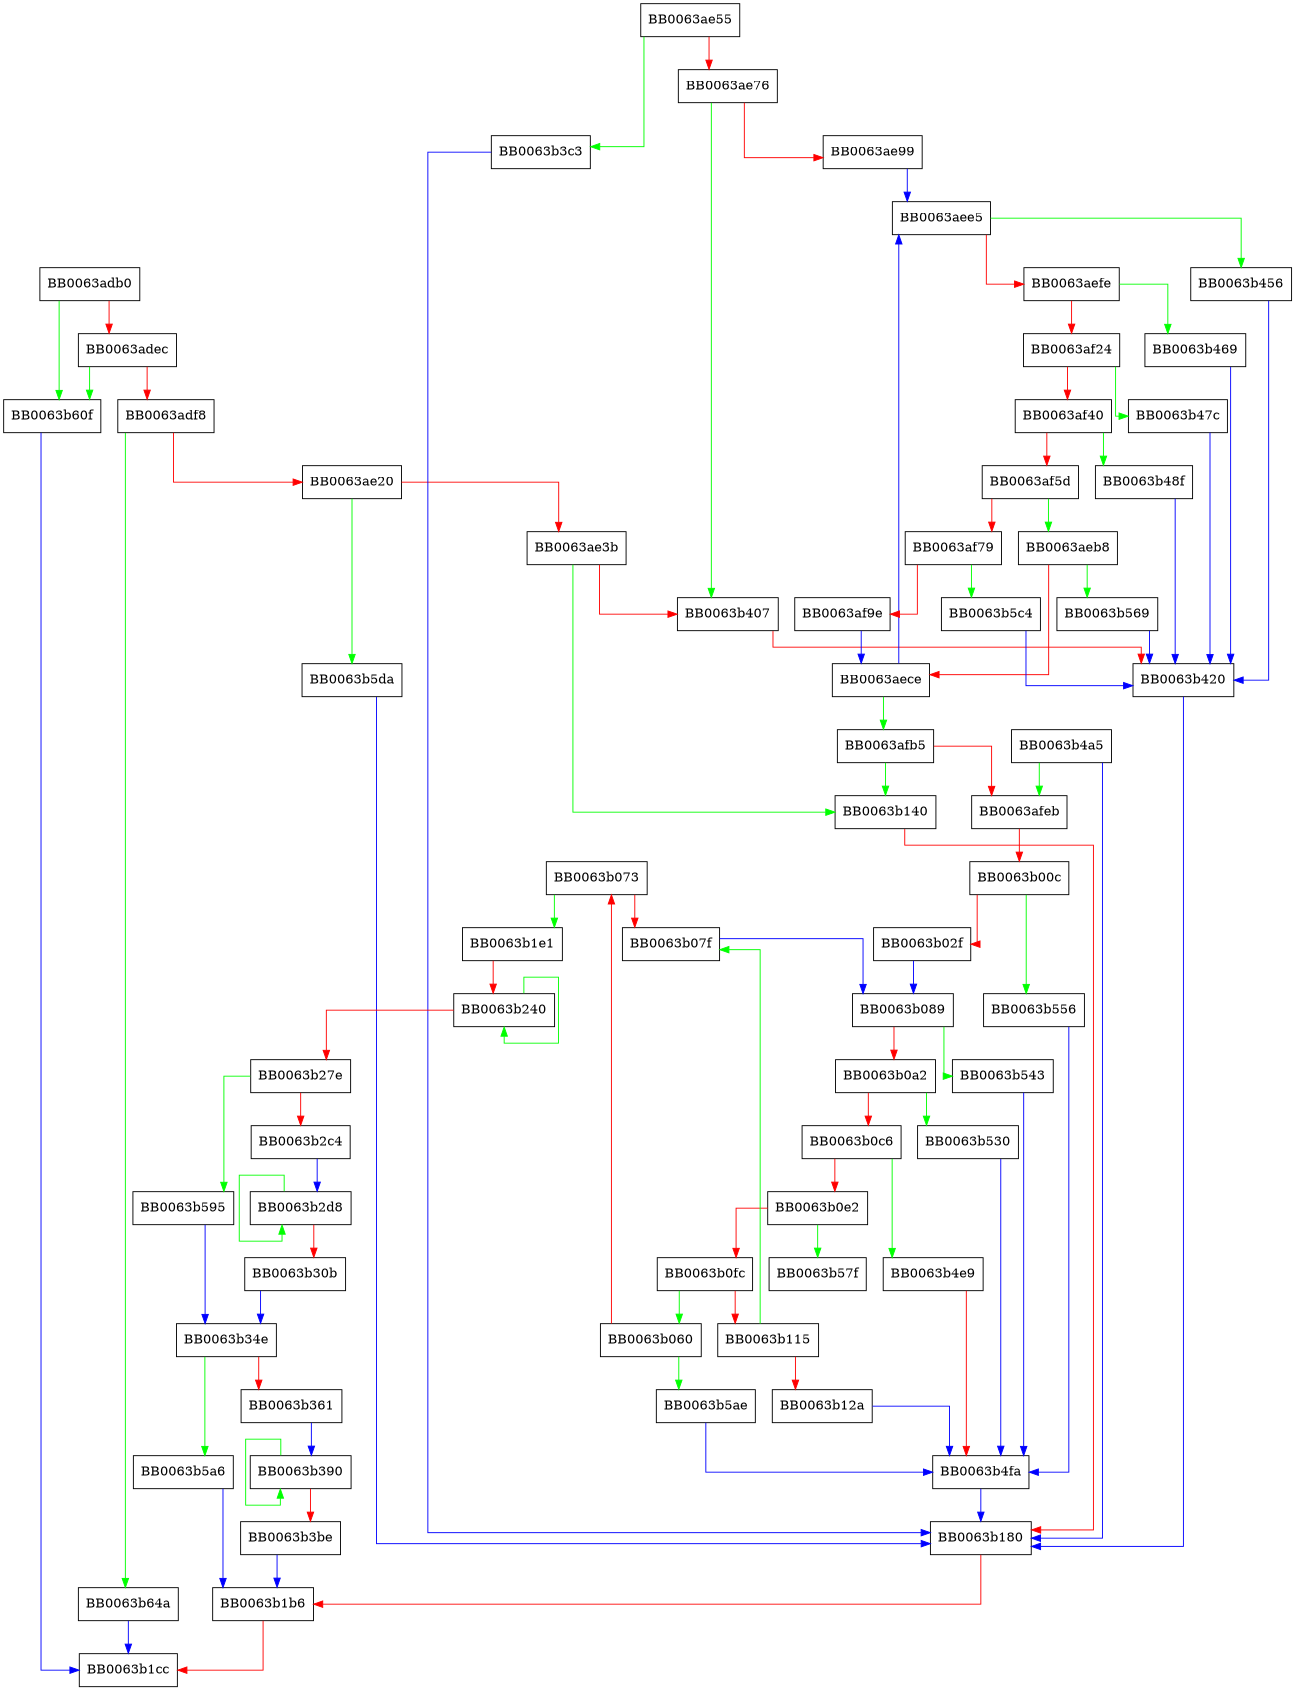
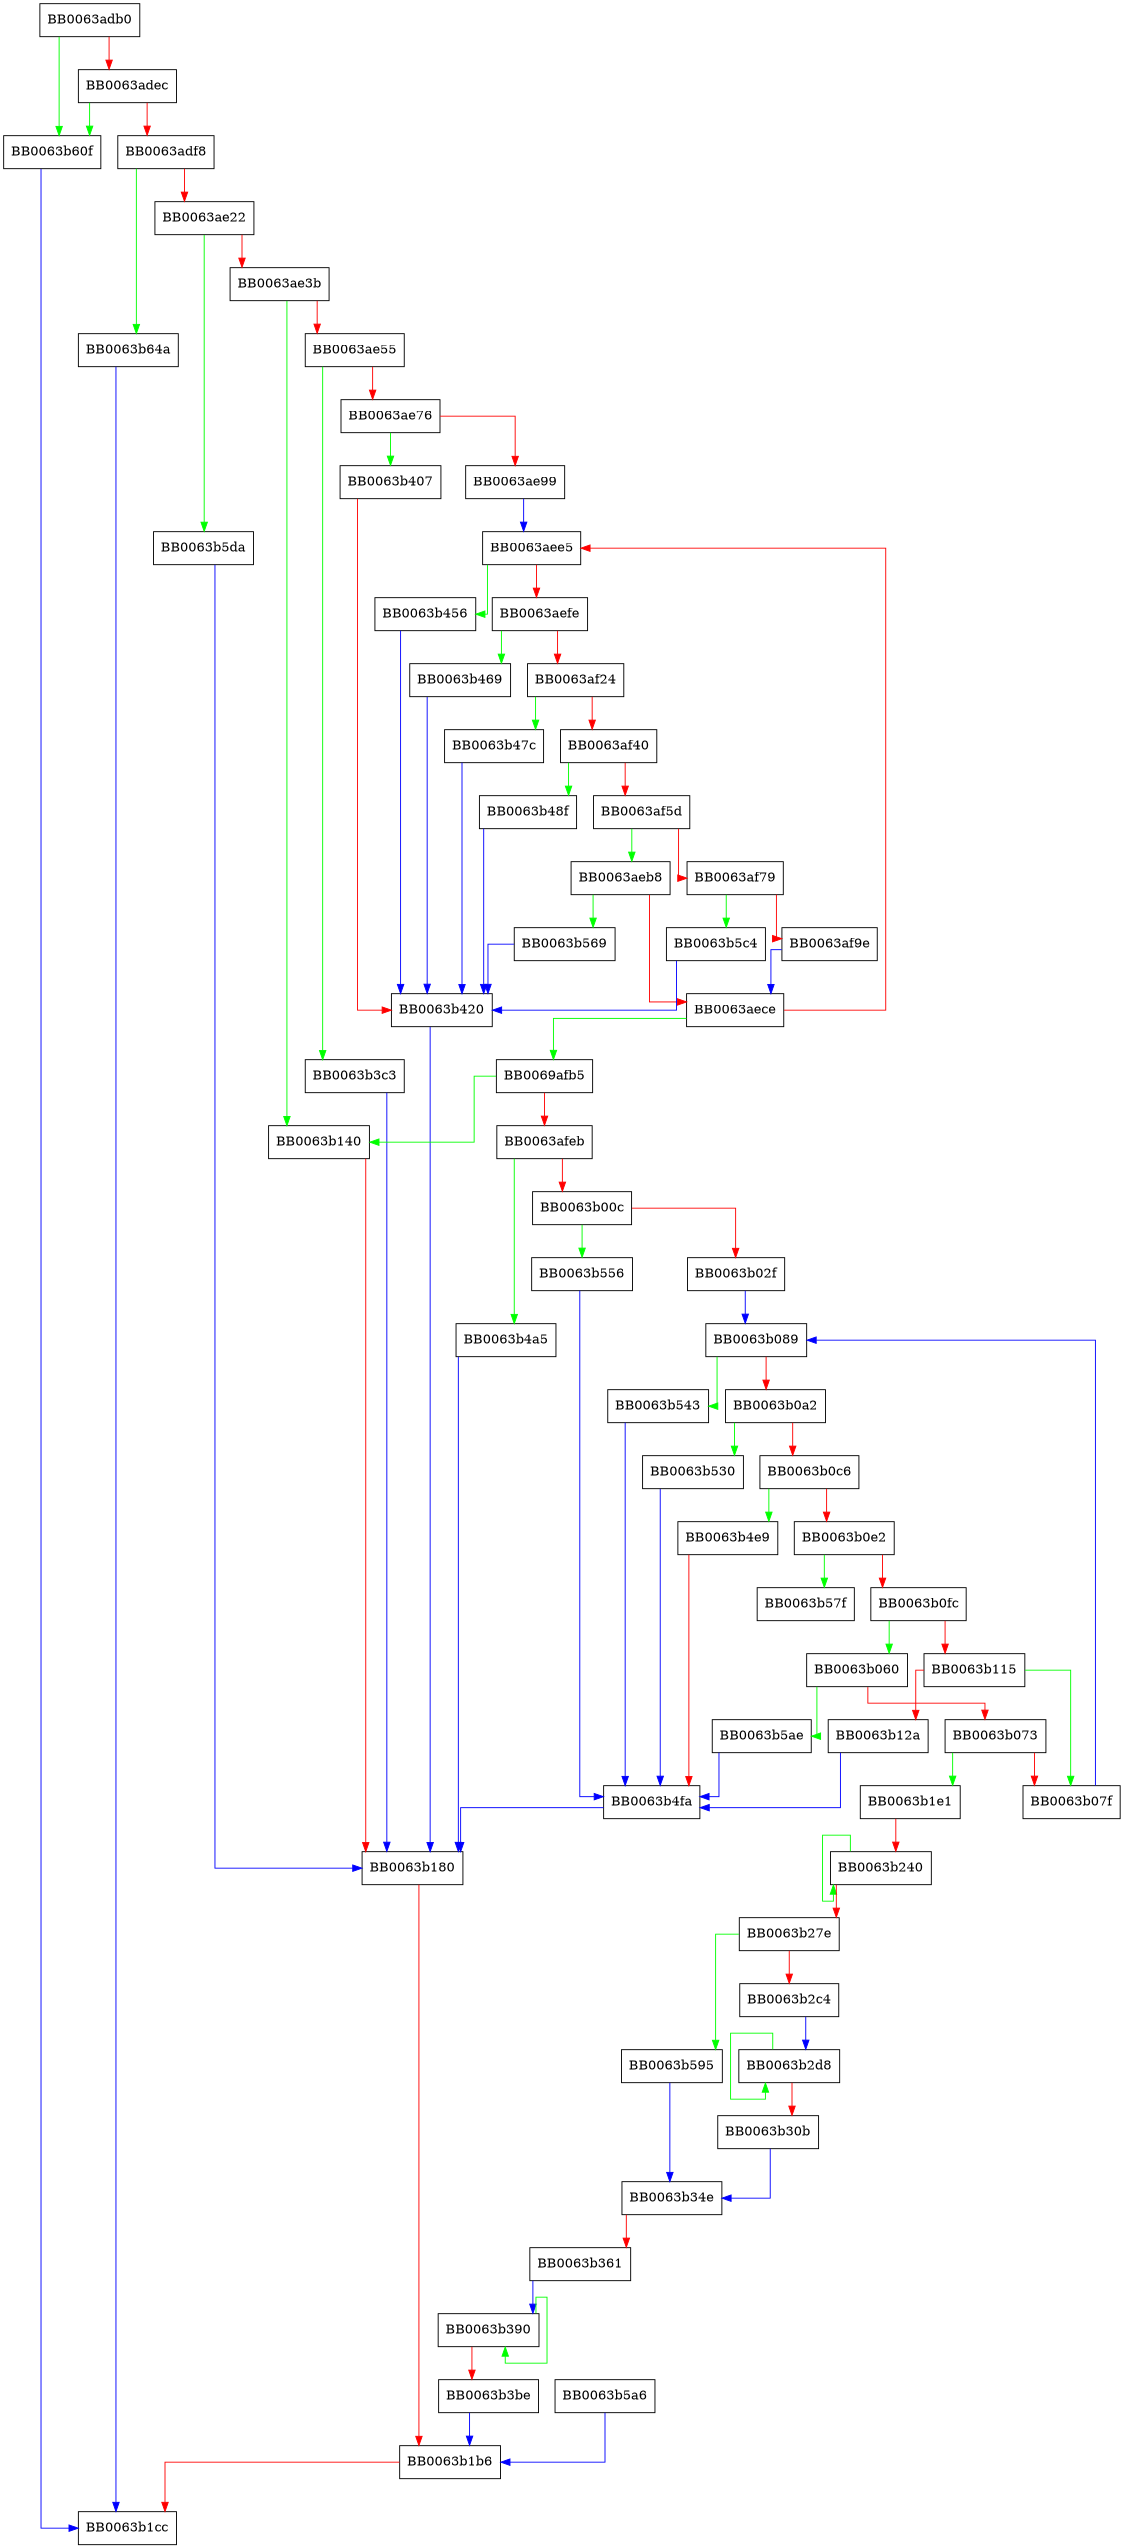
edge "BB0063aece" -> "BB0063aee5": color blue -> red
node "BB0063ae20": label "BB0063ae20" -> "BB0063ae22"
edge "BB0063ae3b" -> "BB0063b407": now "BB0063ae3b" -> "BB0063ae55"
node "BB0063afb5": label "BB0063afb5" -> "BB0069afb5"
edge "BB0063b4a5" -> "BB0063afeb": reversed
edge "BB0063b34e" -> "BB0063b5a6": removed
